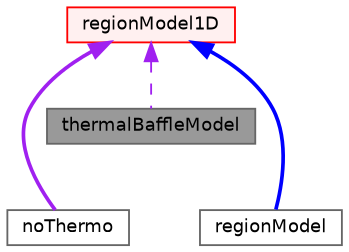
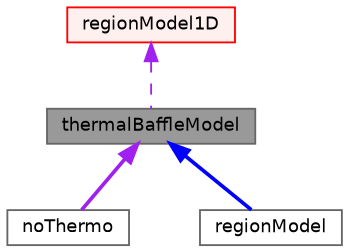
edge "regionModel" -> "regionModel1D": now "regionModel" -> "thermalBaffleModel"
edge "noThermo" -> "regionModel1D": now "noThermo" -> "thermalBaffleModel"
